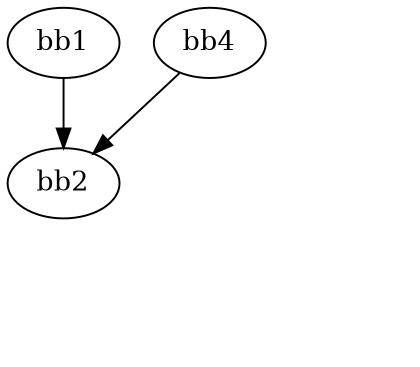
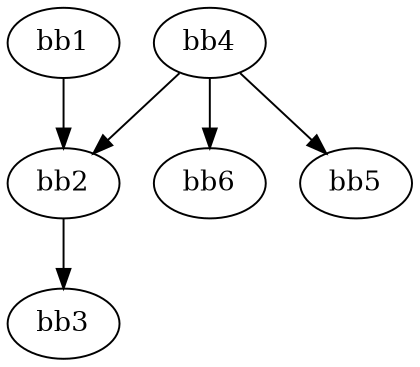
node "bb6": added
node "bb5": added
node "bb3": added
